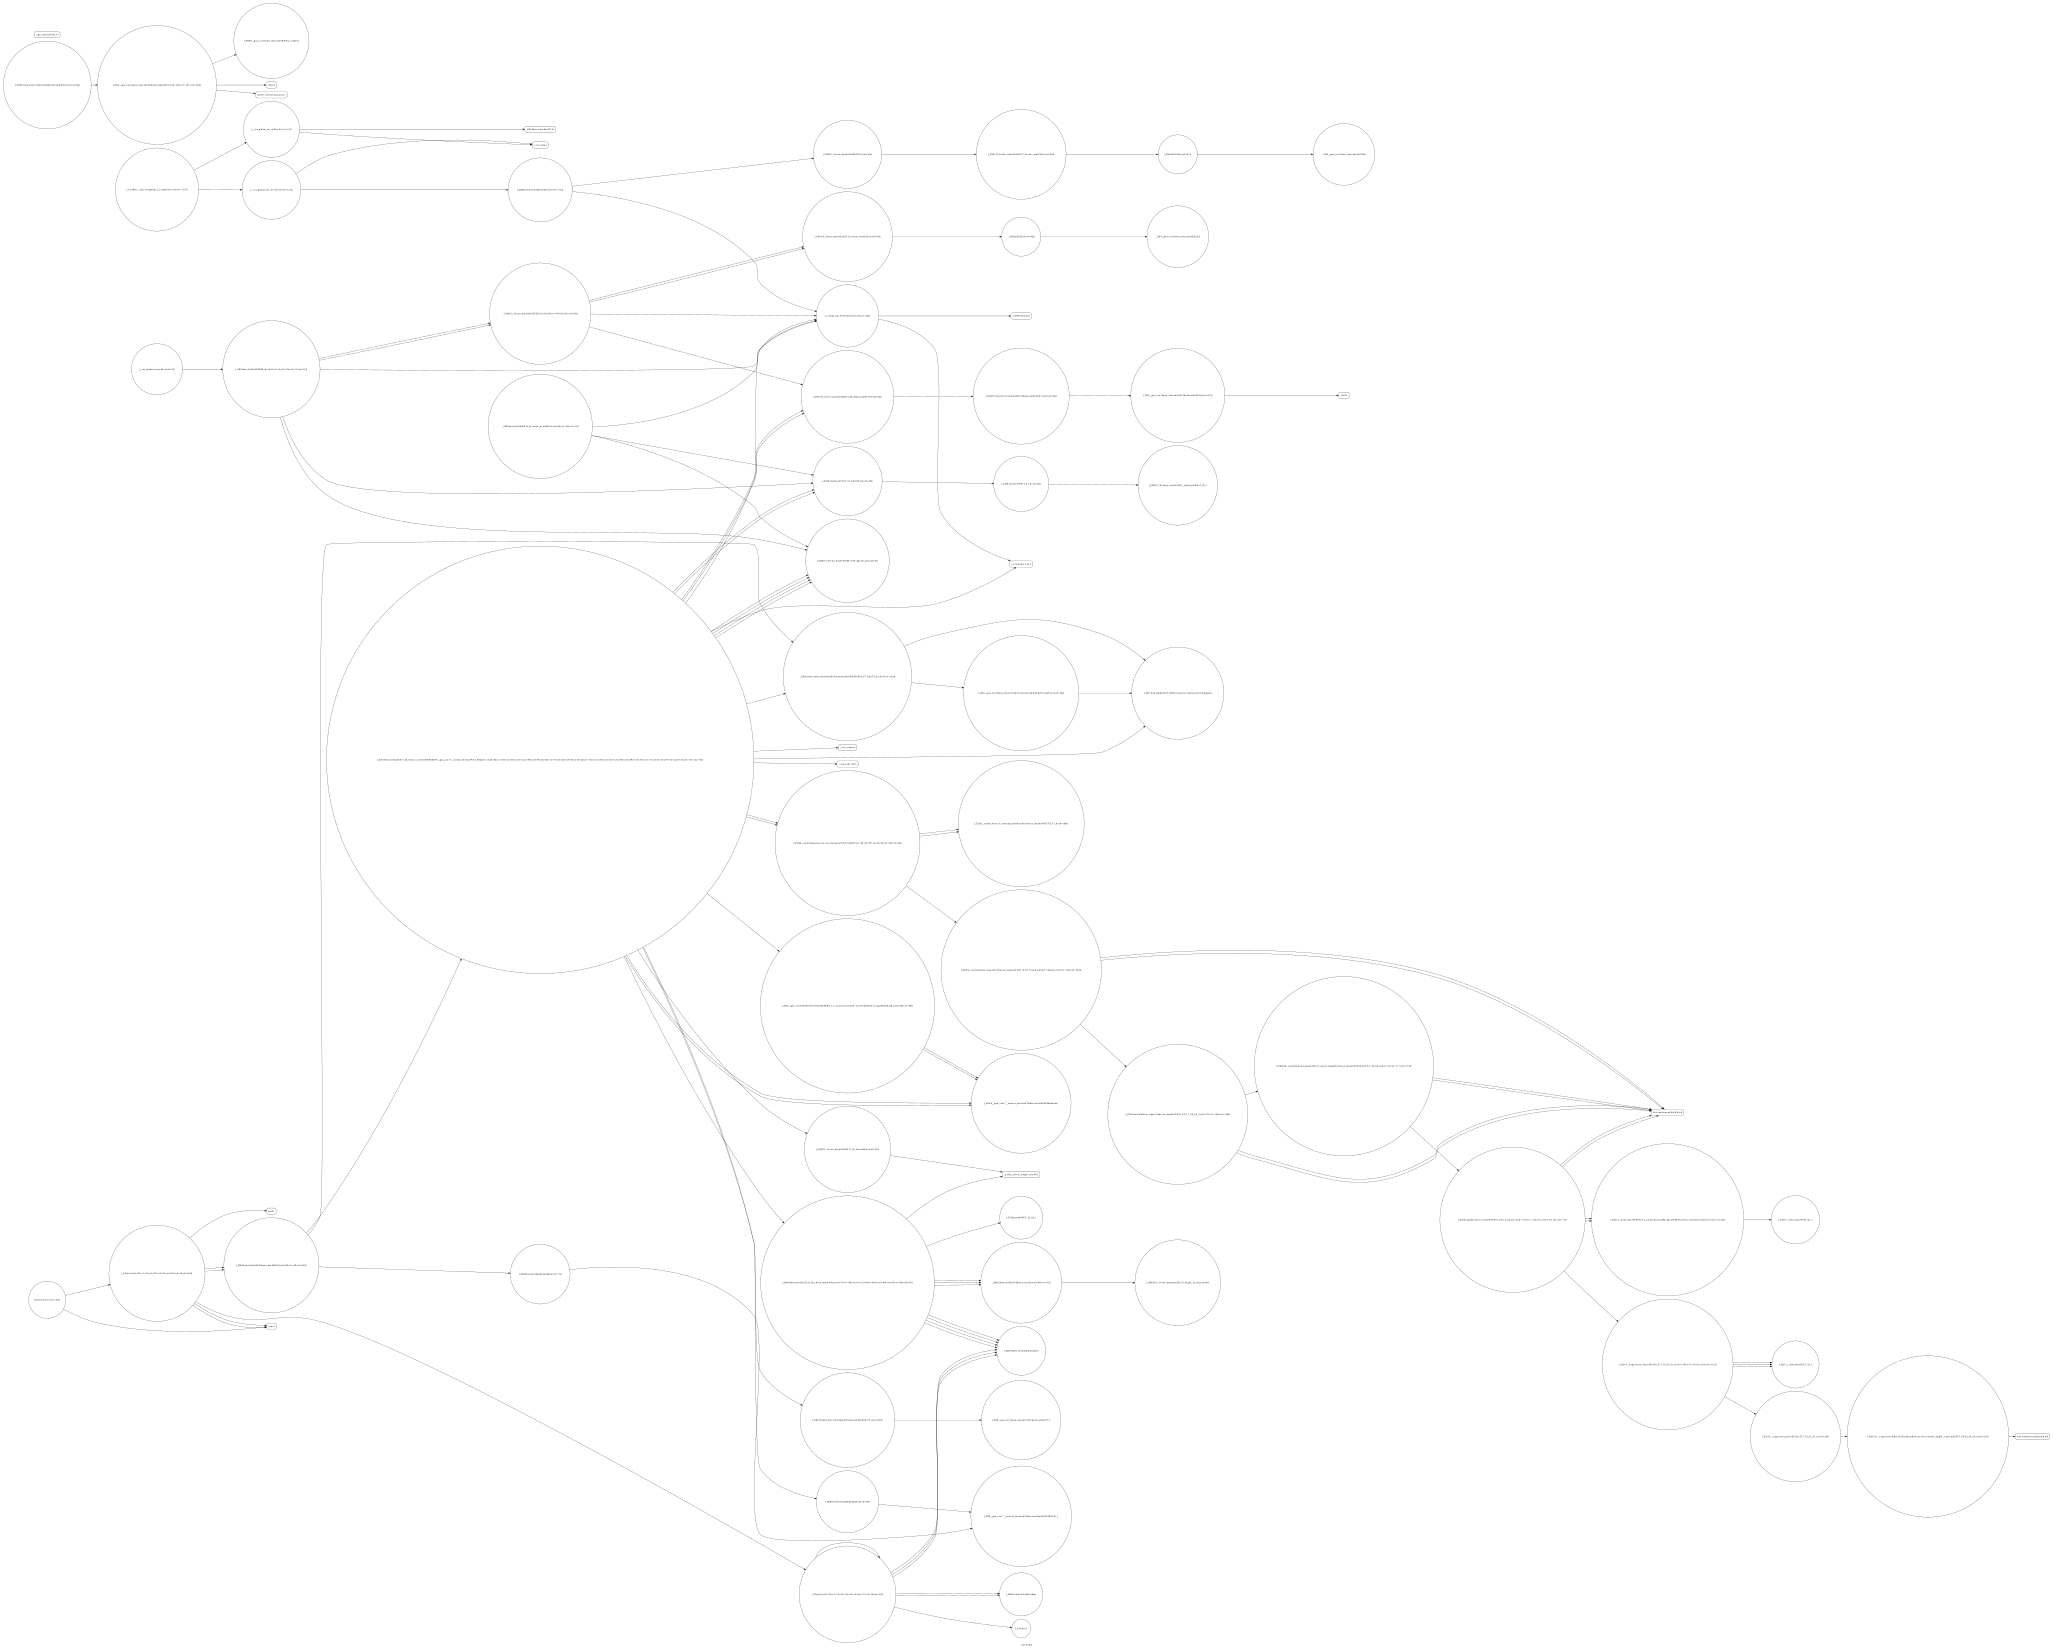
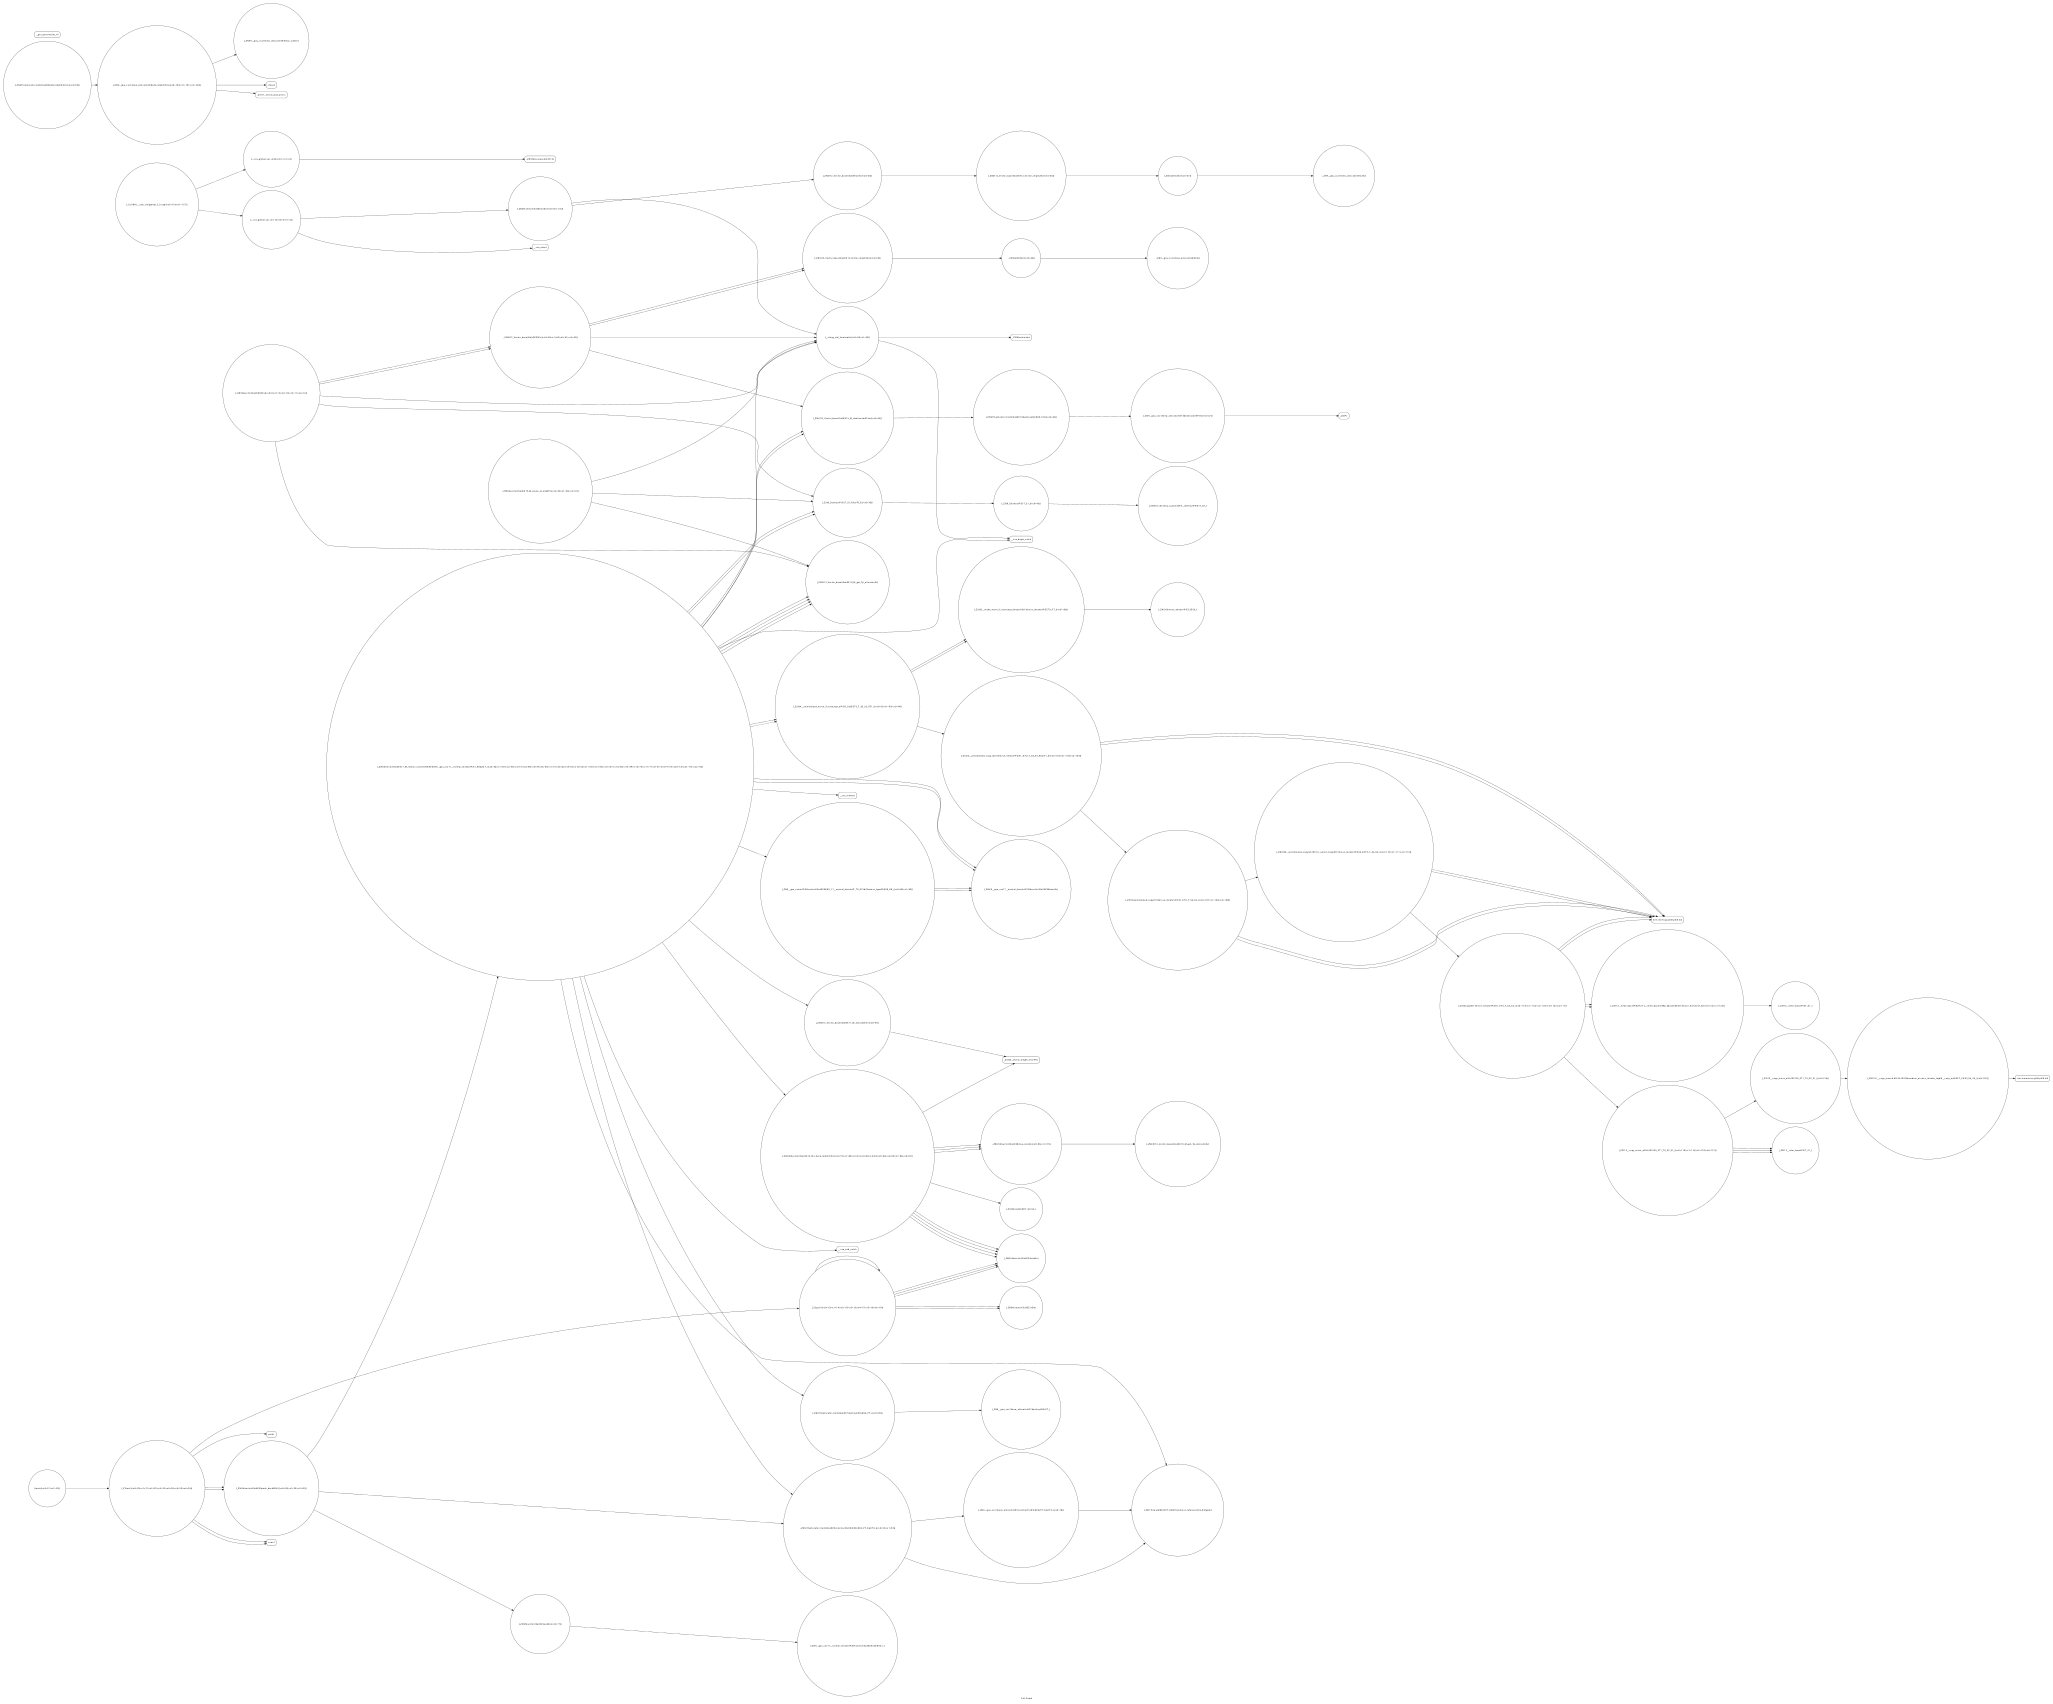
edge "{__cxx_global_var_init|{<s0>1|<s1>2}}" -> "__cxa_atexit": removed
node "{__cxx_global_array_dtor|{<s0>7}}": removed
node "{_ZNSt13move_iteratorIPiEC2ES0_}": added
edge "{main|{<s0>31|<s1>32}}" -> "scanf": removed
node "{_ZNSt6vectorIiSaIiEE5beginEv|{<s0>90}}": removed
node "{_Z4calcii}": removed
